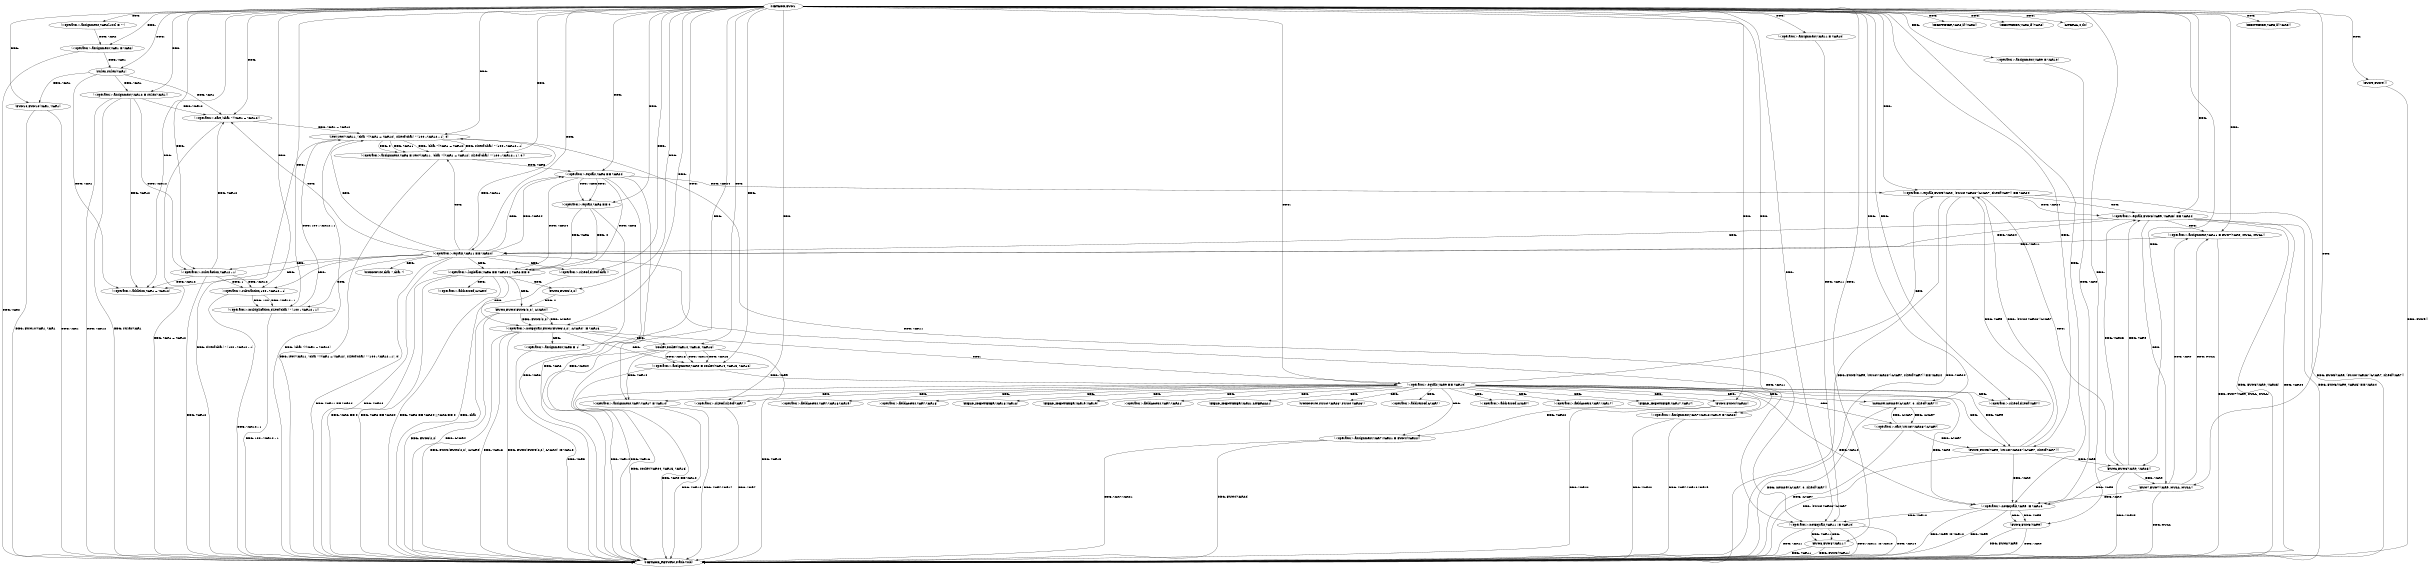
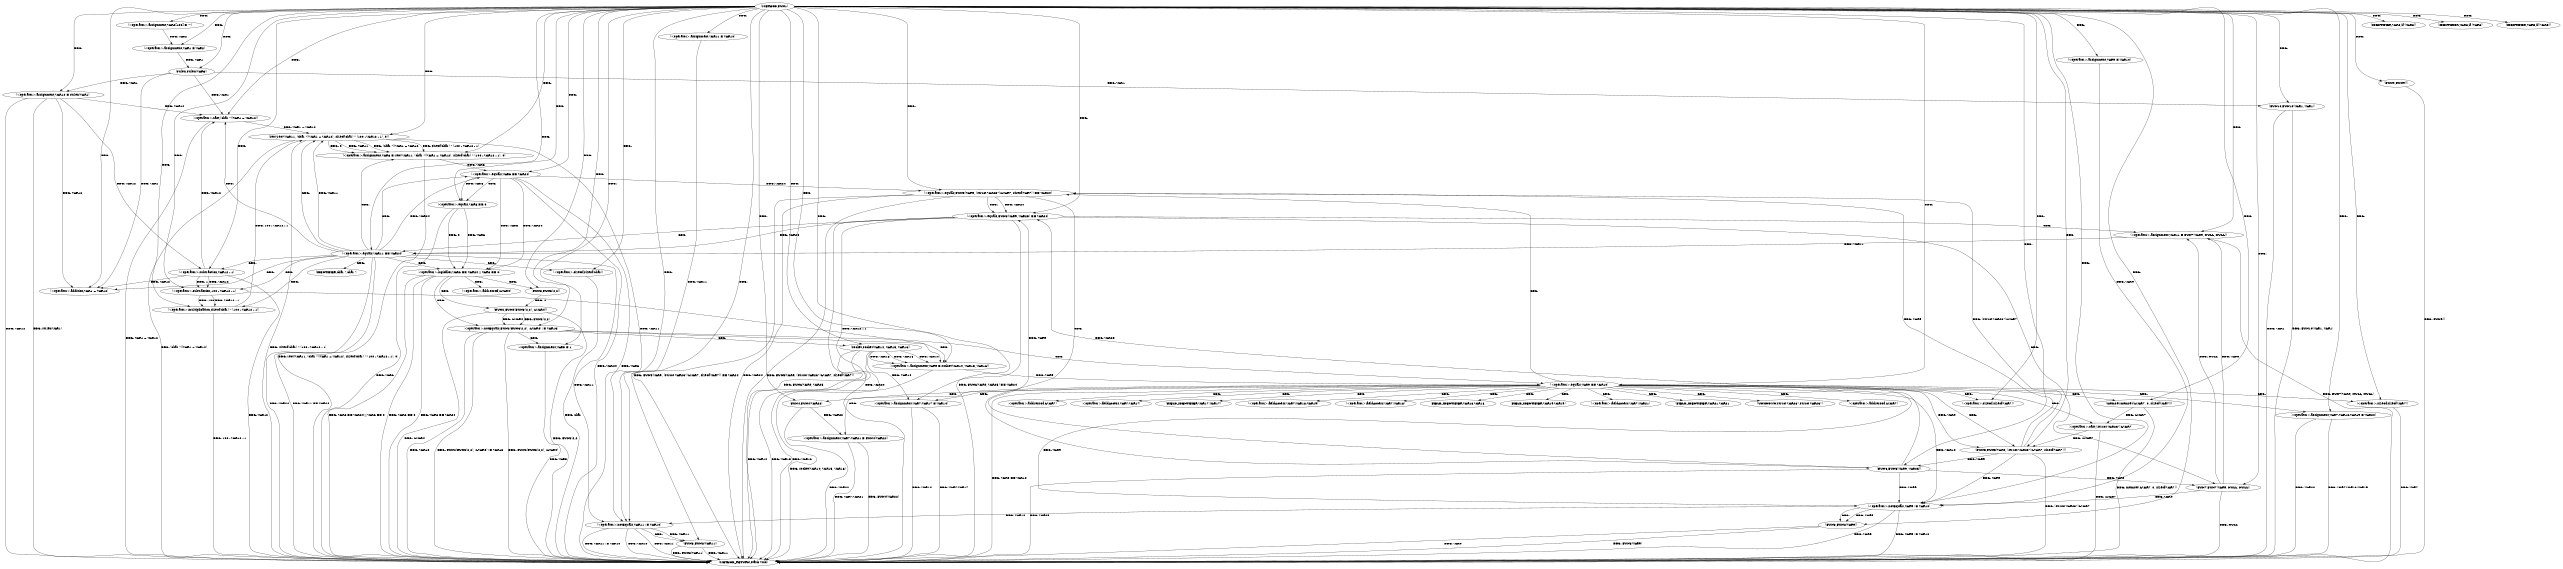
node "(LITERAL,0,do)": removed
node "(strlen,strlen(VAR1))": label "(strlen,strlen(VAR1))" -> "(strlen,strlen(VAR3))"
node "(UNKNOWN,char *,char *)": label "(UNKNOWN,char *,char *)" -> "(IDENTIFIER,char *,char *)"
node "(FIELD_IDENTIFIER,VAR21,LITERAL21)": label "(FIELD_IDENTIFIER,VAR21,LITERAL21)" -> "(FIELD_IDENTIFIER,VAR21,VAR21)"
edge "(<operator>.cast,(struct VAR23*)&VAR7)" -> "(memset,memset(&VAR7, 0, sizeof(VAR7)))": removed, label "DDG: &VAR7"
edge "(<operator>.assignment,VAR9 = socket(VAR14, VAR15, VAR16))" -> "(METHOD_RETURN,static void)": label "DDG: socket(VAR44, VAR15, VAR16)" -> "DDG: socket(VAR14, VAR15, VAR16)"
edge "(<operator>.subtraction,100 - VAR12 - 1)" -> "(METHOD_RETURN,static void)": now "(<operator>.subtraction,100 - VAR12 - 1)" -> "(<operator>.assignment,VAR9 = socket(VAR14, VAR15, VAR16))"
edge "(<operator>.assignment,VAR1 = VAR2)" -> "(METHOD_RETURN,static void)": removed, label "DDG: VAR2"
